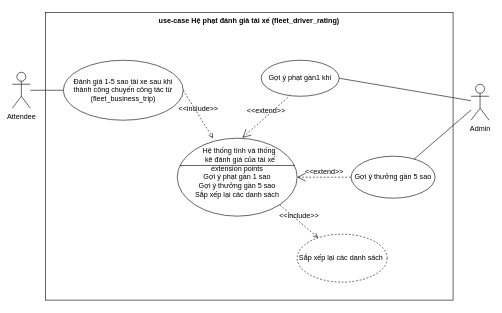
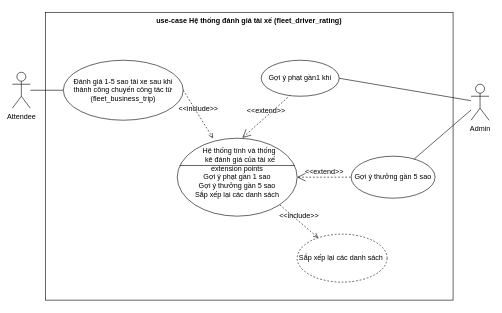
node "use-case Hệ phạt đánh giá tài xế (fleet_driver_rating)": label "use-case Hệ phạt đánh giá tài xế (fleet_driver_rating)" -> "use-case Hệ thống đánh giá tài xế (fleet_driver_rating)"
